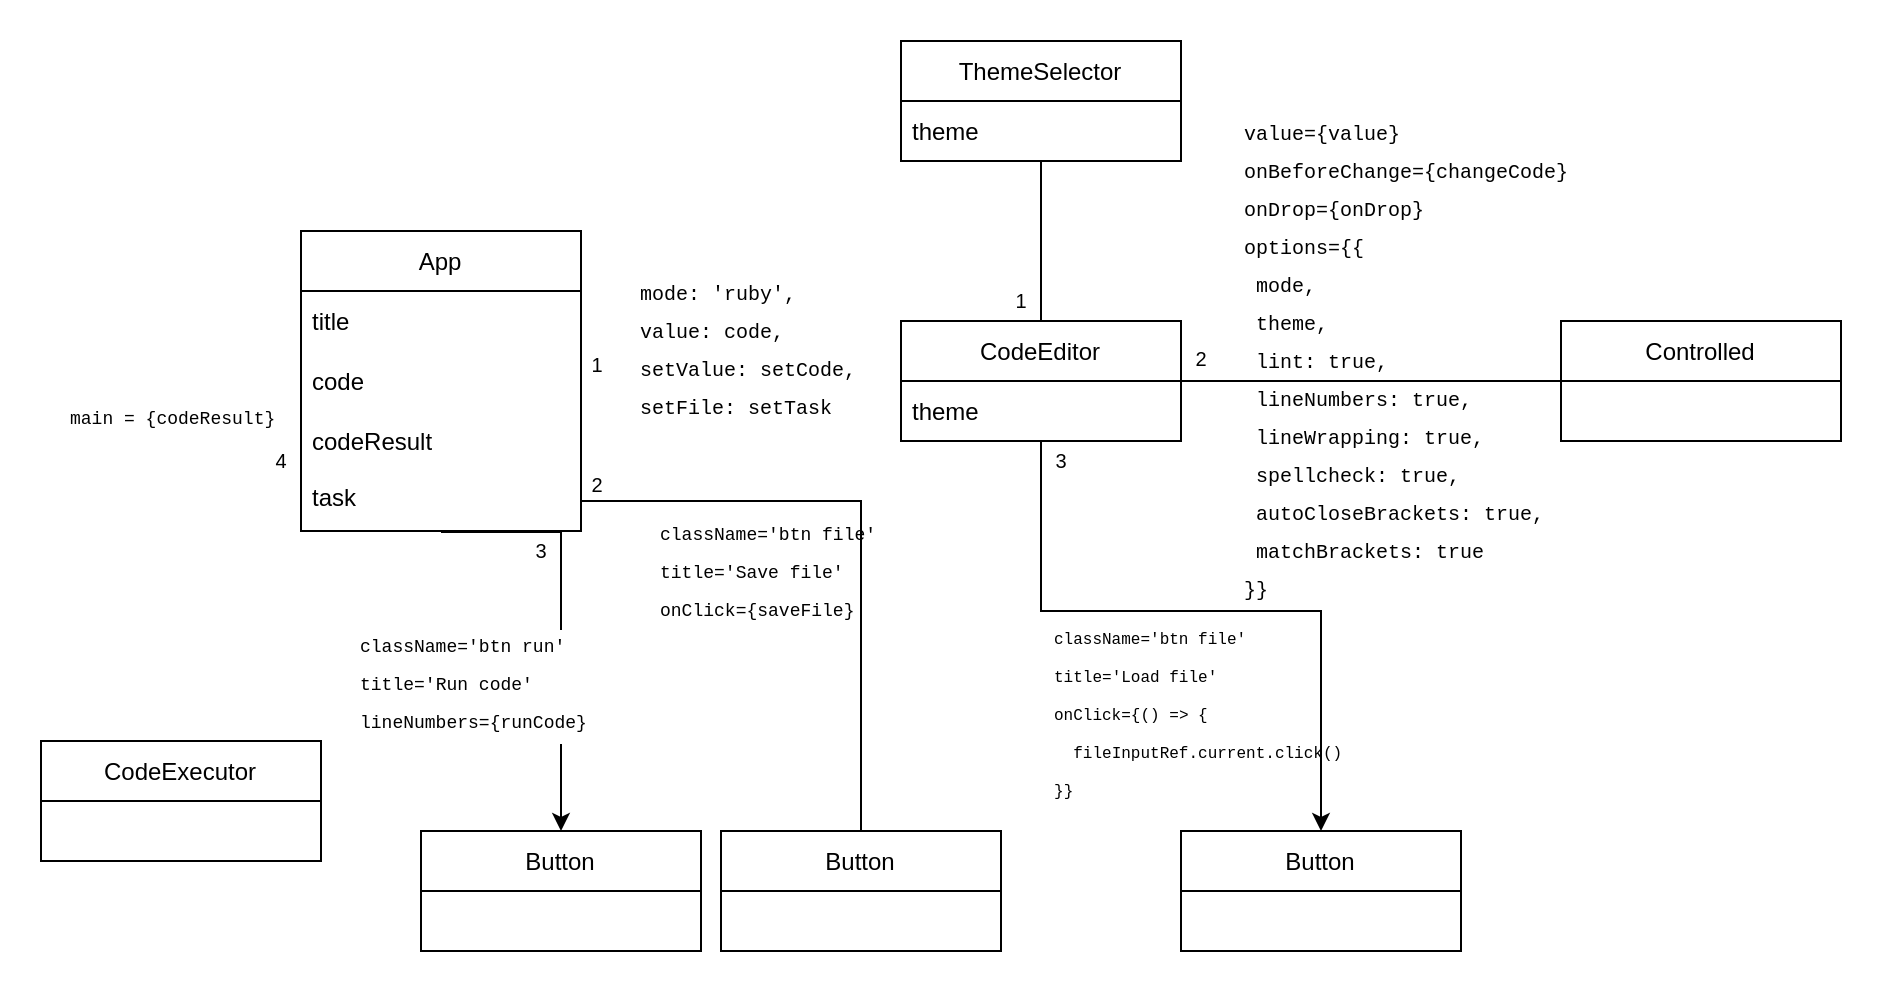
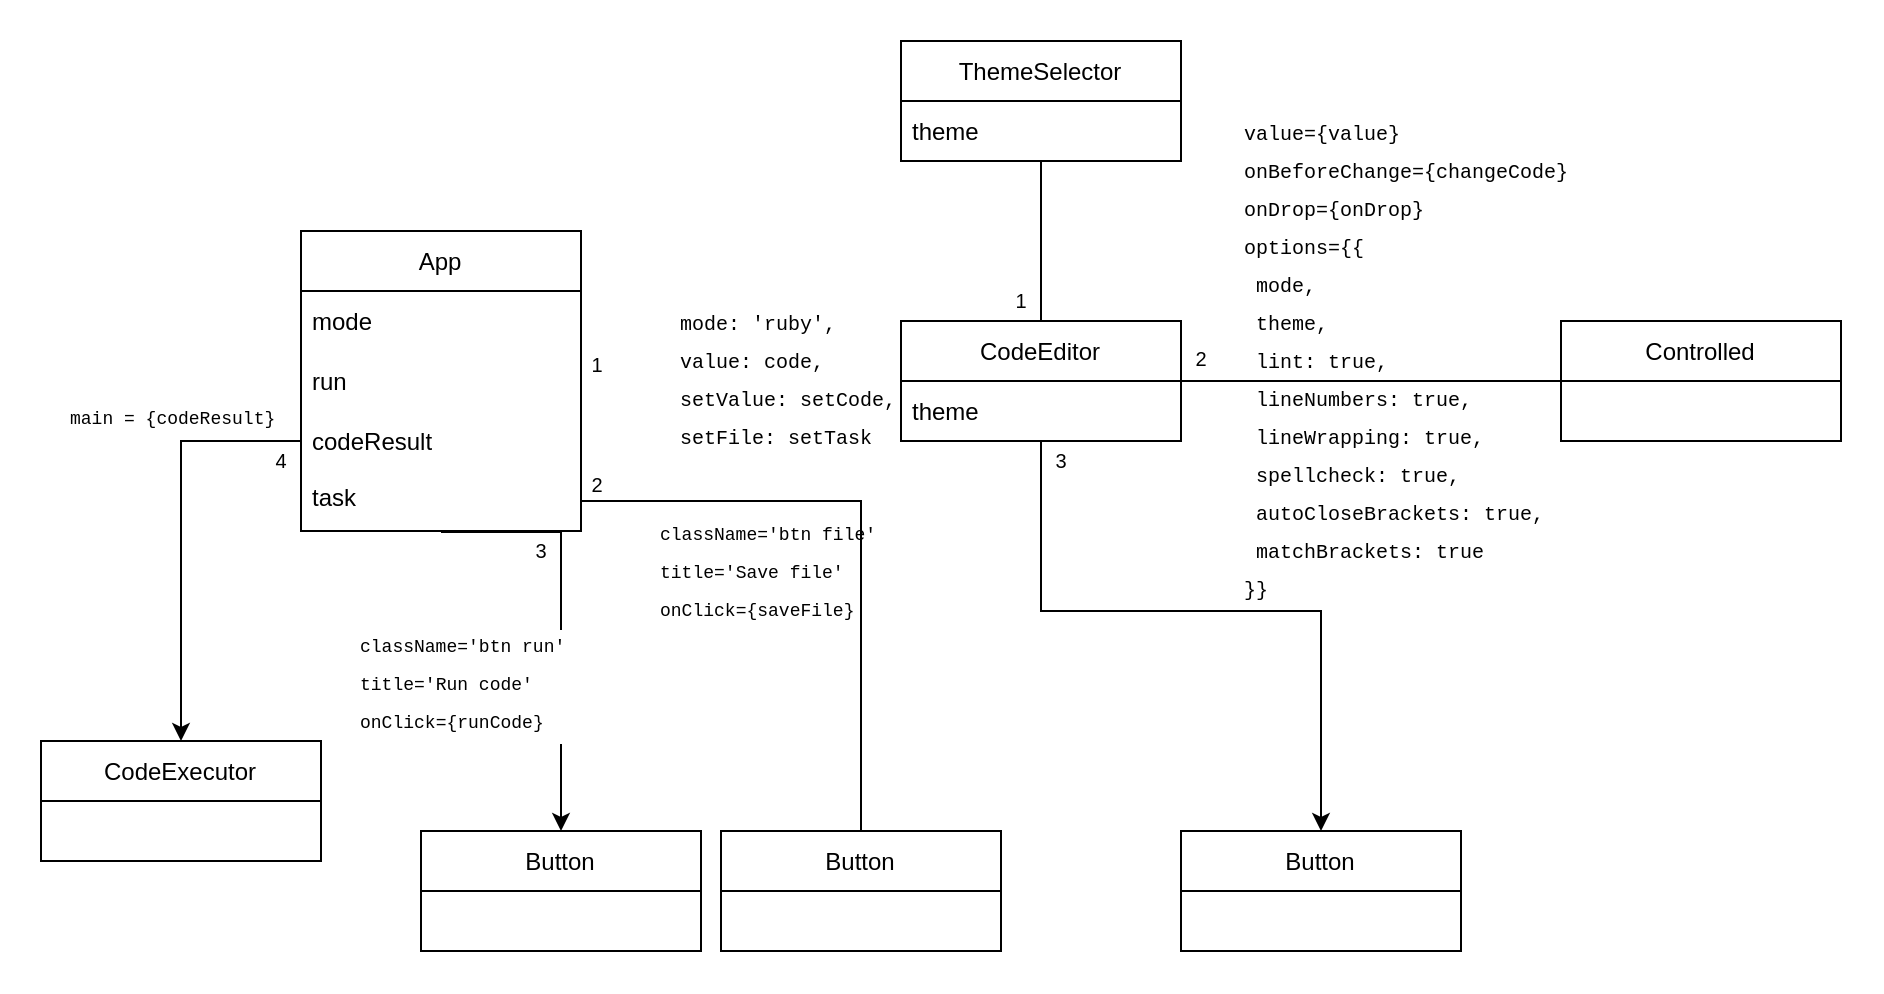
node "title": label "title" -> "mode"
node "mode: 'ruby', value: code, setValue: setCode, setFile: setTask": moved (751, 351) -> (791, 381)
node "code": label "code" -> "run"
edge "codeResult" -> "CodeExecutor": added
node "className='btn run' title='Run code' lineNumbers={runCode}": label "className='btn run' title='Run code' lineNumbers={runCode}" -> "className='btn run' title='Run code' onClick={runCode}"
node "className='btn file' title='Load file' onClick={() => { fileInputRef.current.click() }}": removed
